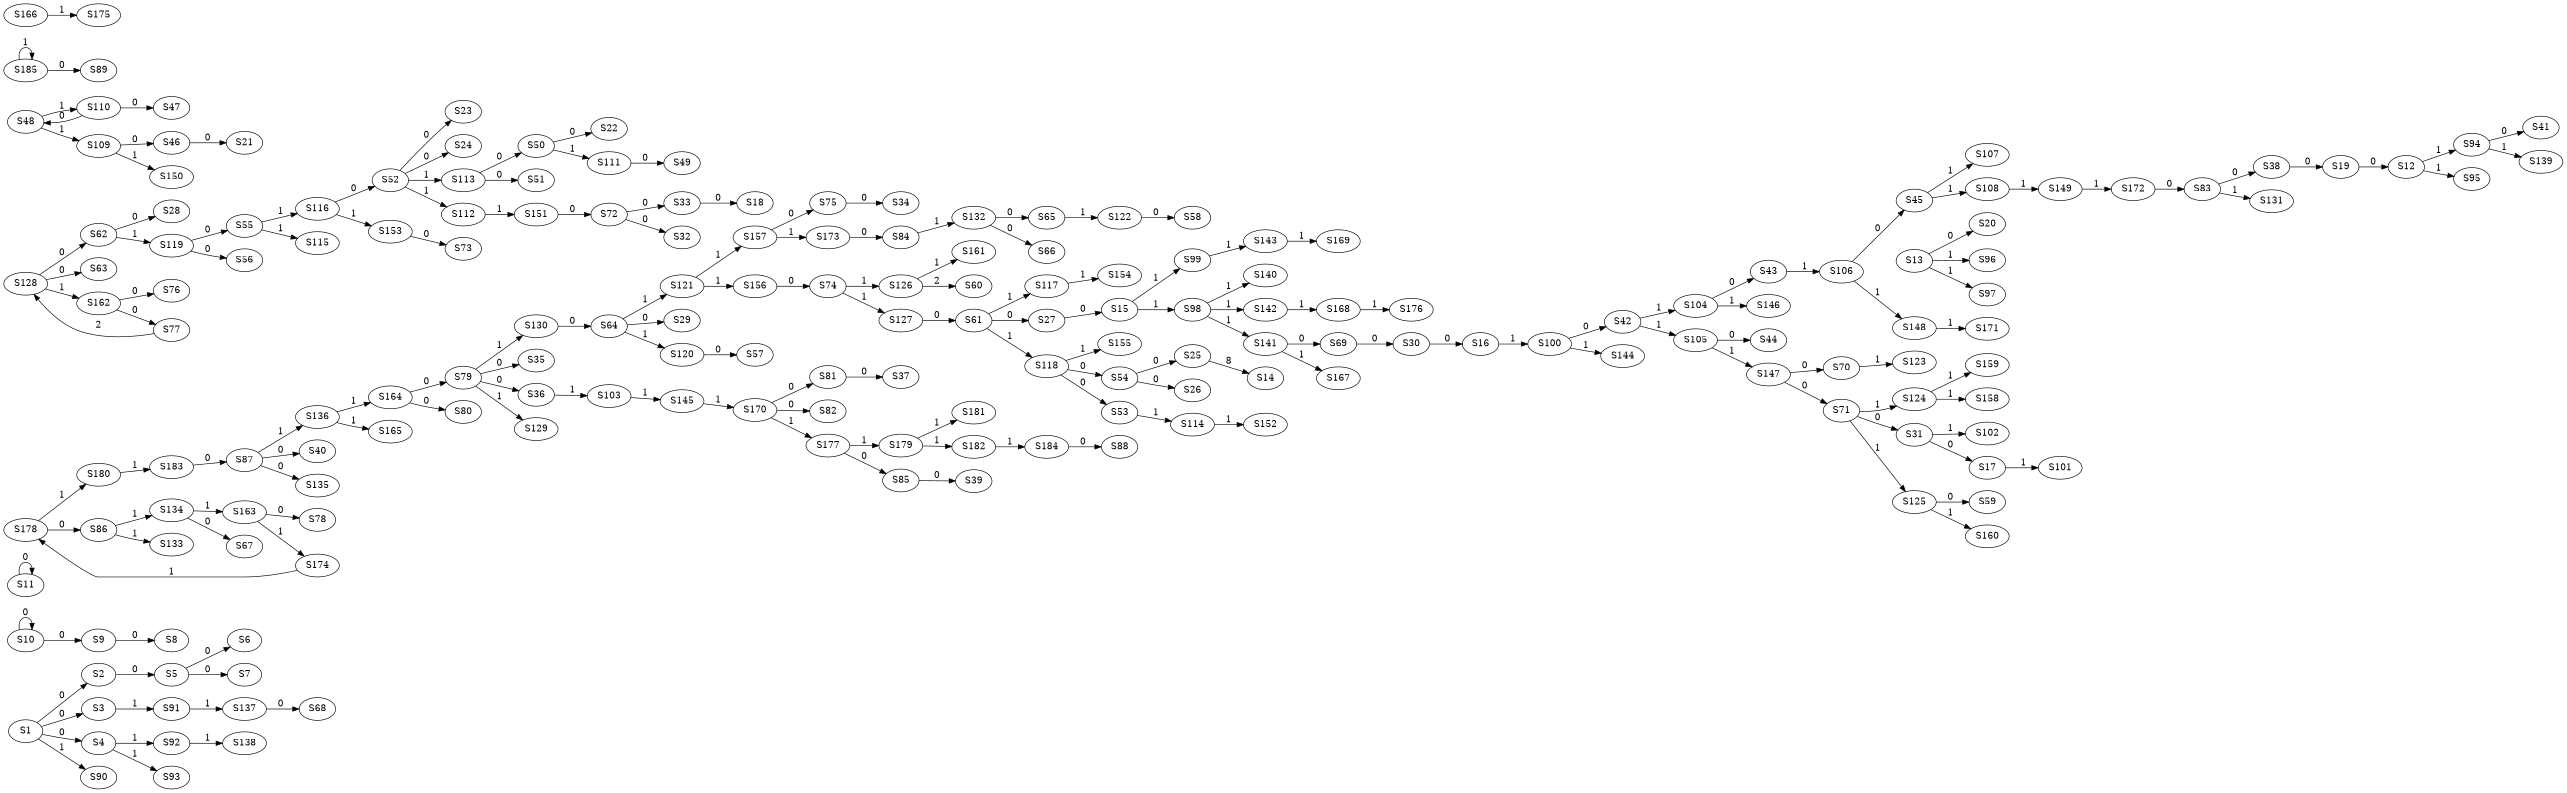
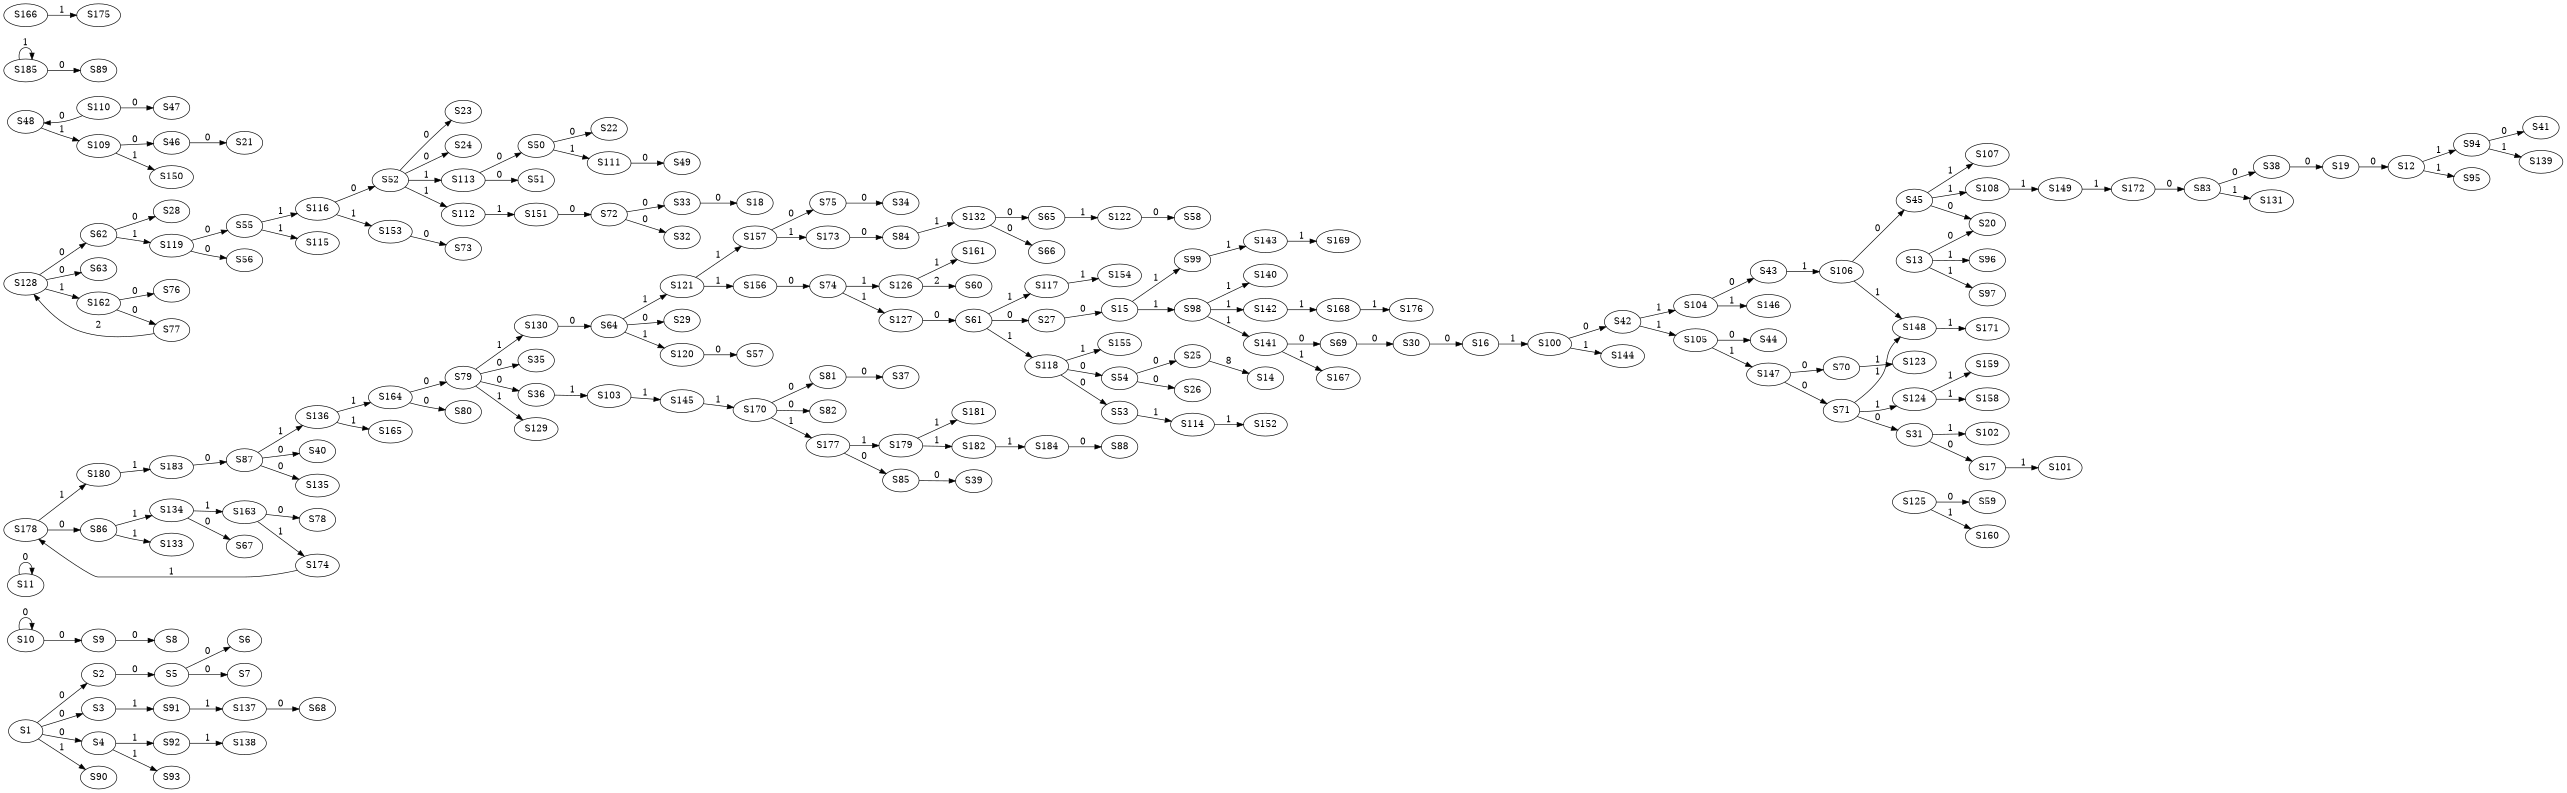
edge "S48" -> "S110": removed, label "1"
edge "S45" -> "S20": added, label "0"
edge "S71" -> "S125": now "S71" -> "S148"
